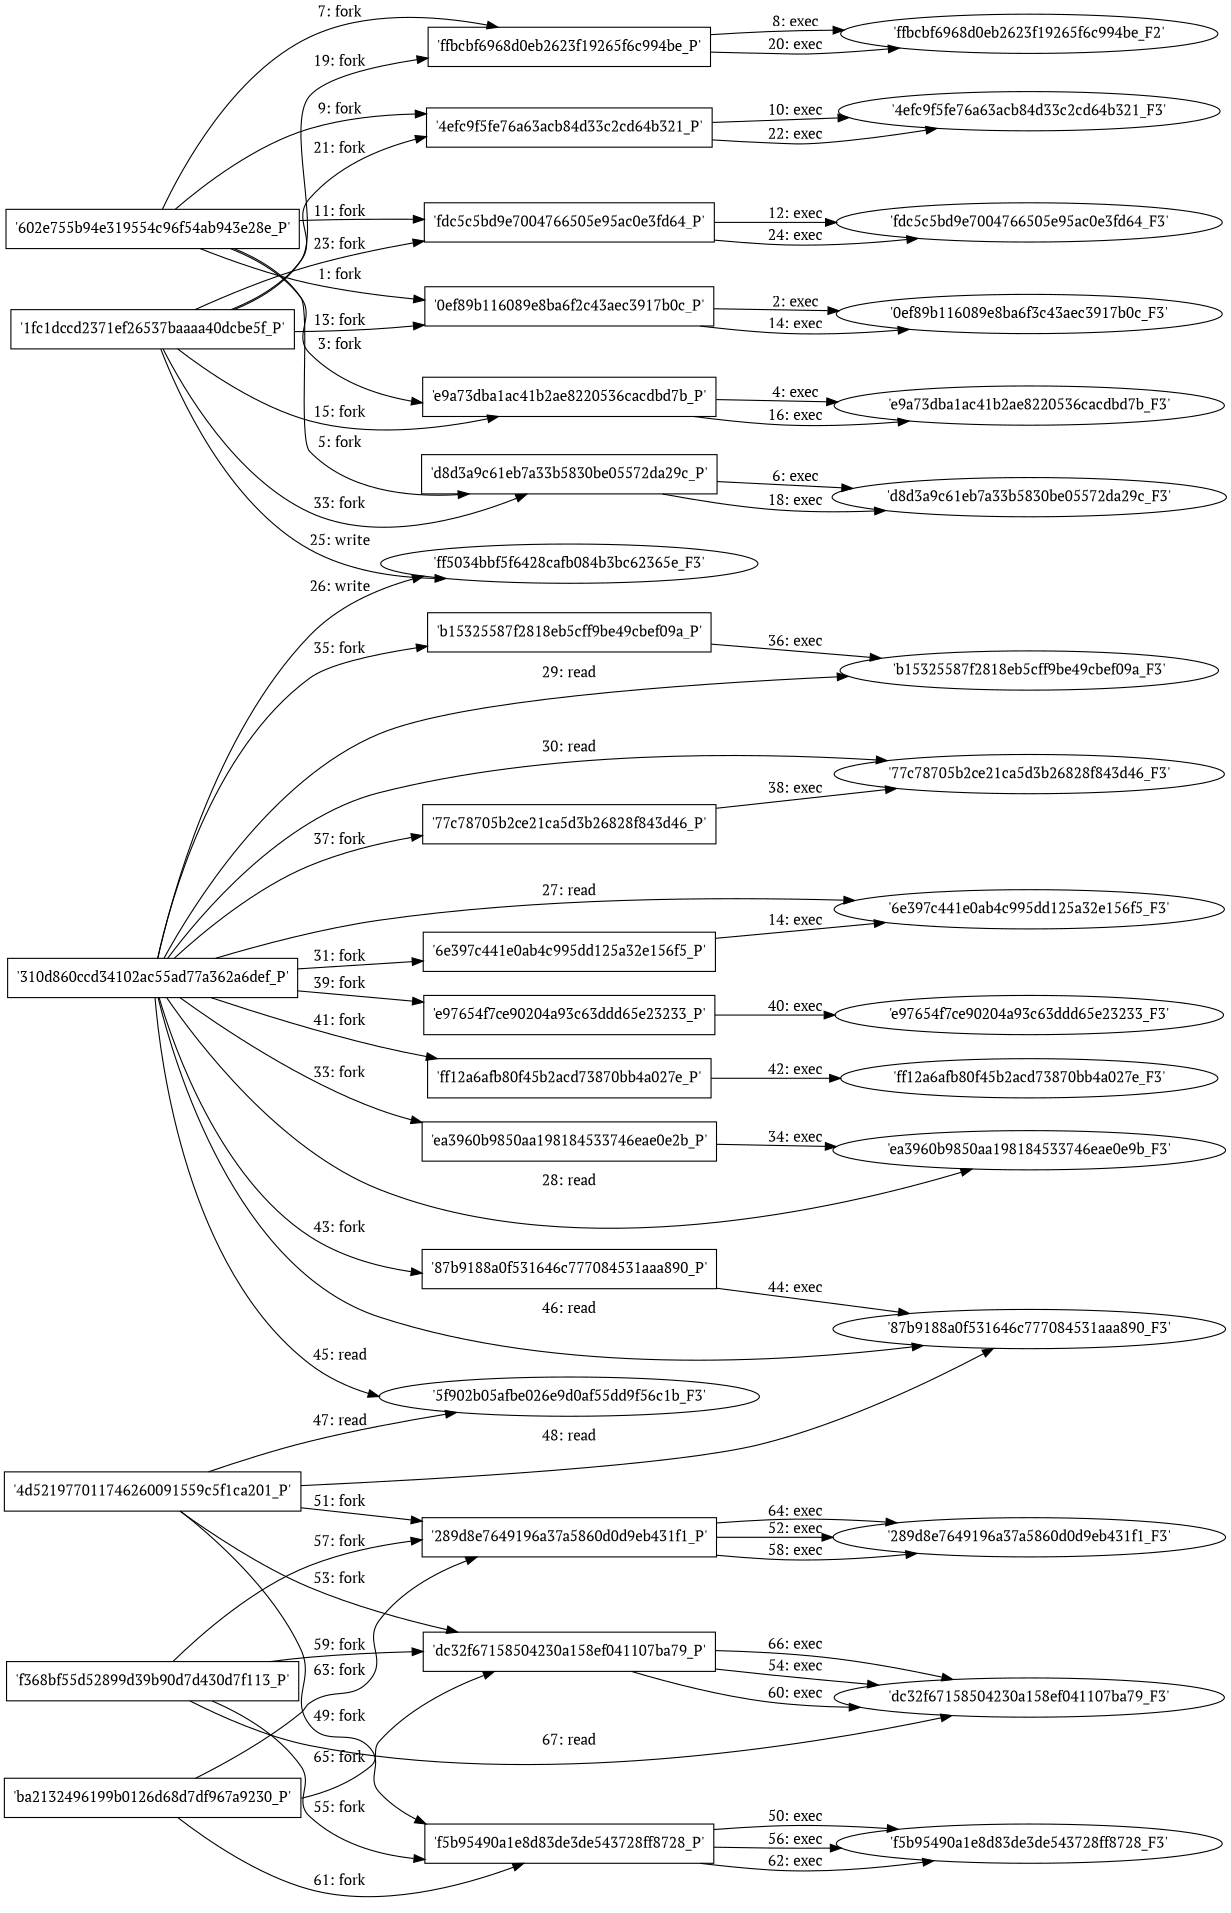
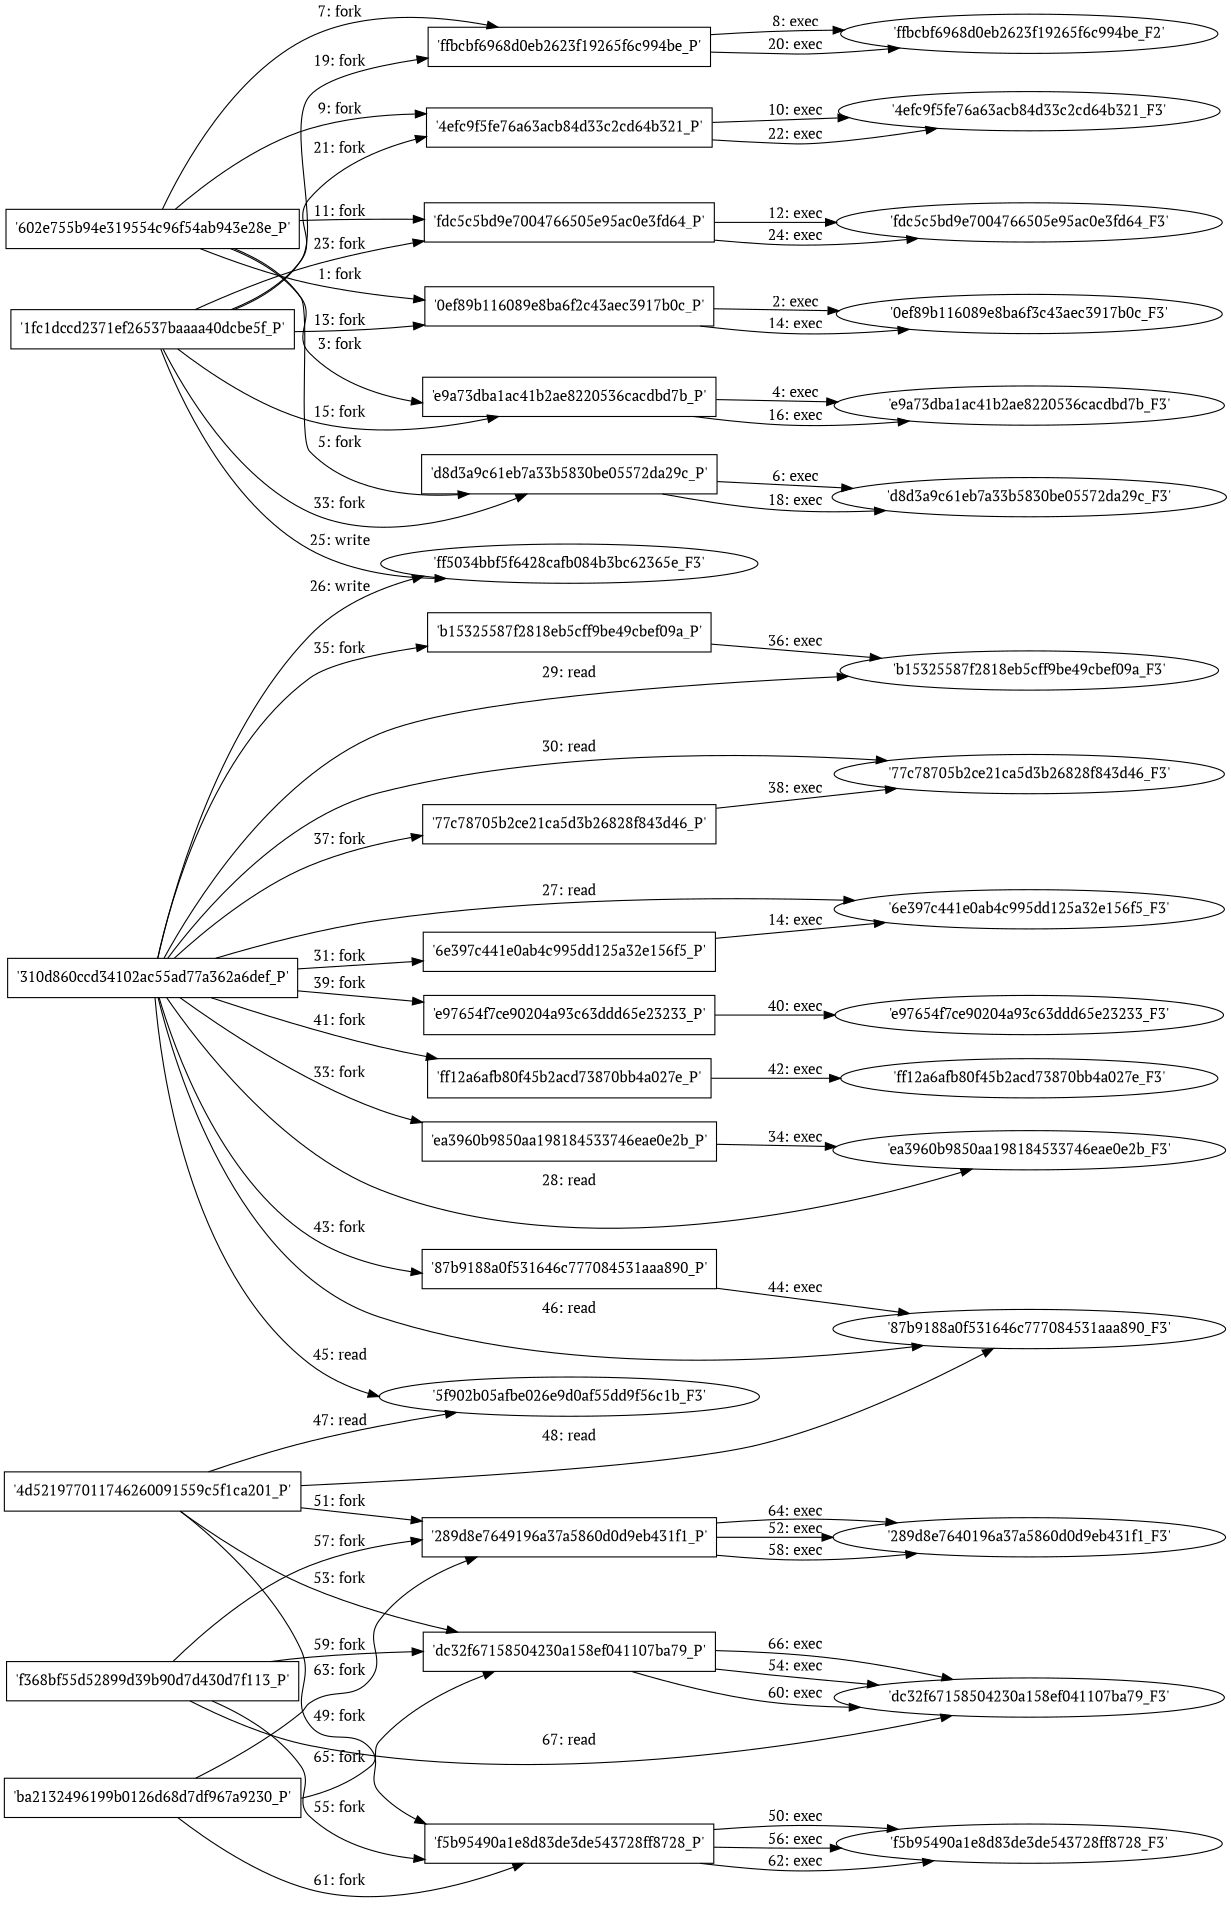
node "'ea3960b9850aa198184533746eae0e9b_F3'": label "'ea3960b9850aa198184533746eae0e9b_F3'" -> "'ea3960b9850aa198184533746eae0e2b_F3'"
node "'289d8e7649196a37a5860d0d9eb431f1_F3'": label "'289d8e7649196a37a5860d0d9eb431f1_F3'" -> "'289d8e7640196a37a5860d0d9eb431f1_F3'"
